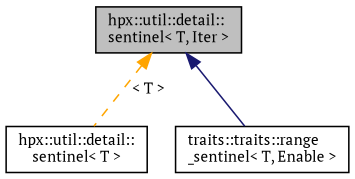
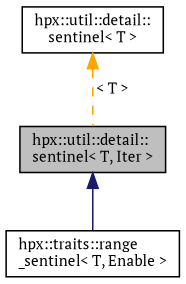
edge "hpx::util::detail:: sentinel< T >" -> "hpx::util::detail:: sentinel< T, Iter >": reversed
node "traits::traits::range _sentinel< T, Enable >": label "traits::traits::range _sentinel< T, Enable >" -> "hpx::traits::range _sentinel< T, Enable >"
